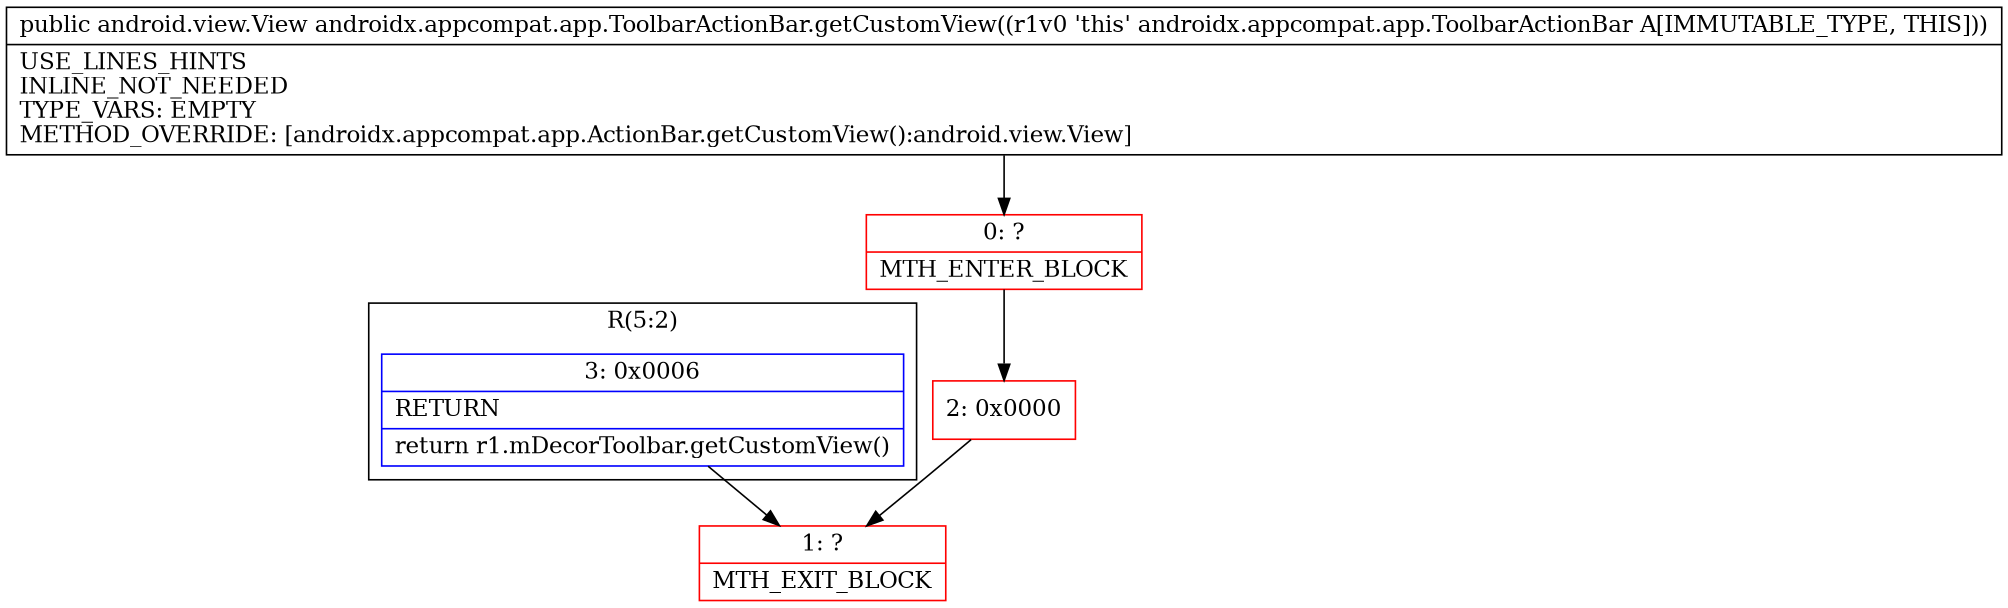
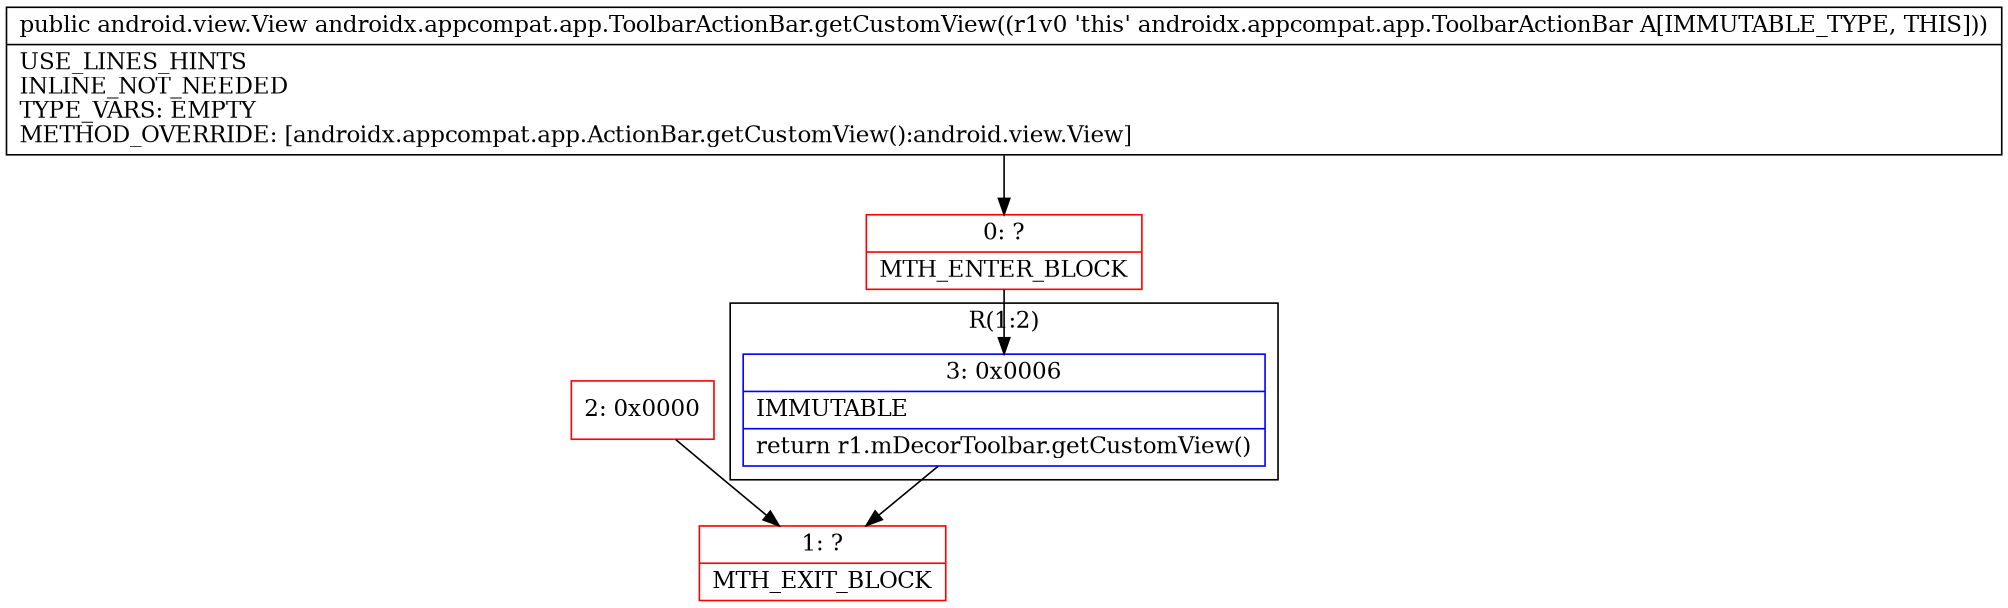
cluster "R(5:2)": label "R(5:2)" -> "R(1:2)"
edge "0: ?" -> "2: 0x0000": now "0: ?" -> "3: 0x0006"
node "3: 0x0006": text "RETURN" -> "IMMUTABLE"
